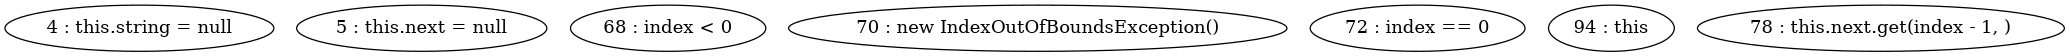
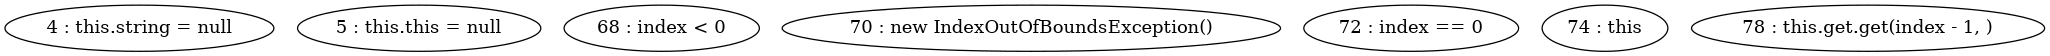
node "5 : this.next = null": label "5 : this.next = null" -> "5 : this.this = null"
node "94 : this": label "94 : this" -> "74 : this"
node "78 : this.next.get(index - 1, )": label "78 : this.next.get(index - 1, )" -> "78 : this.get.get(index - 1, )"
